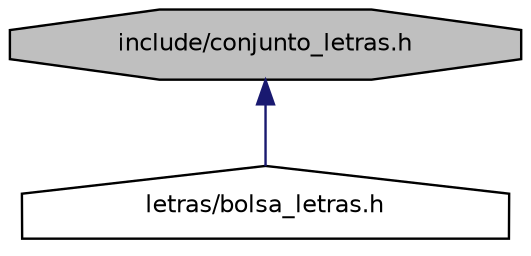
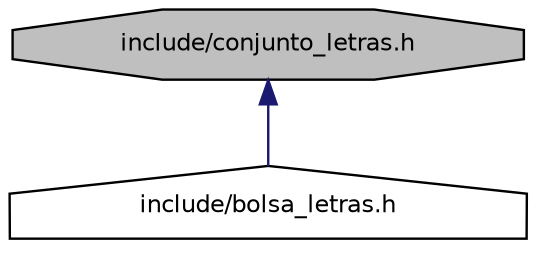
node "letras/bolsa_letras.h": label "letras/bolsa_letras.h" -> "include/bolsa_letras.h"
